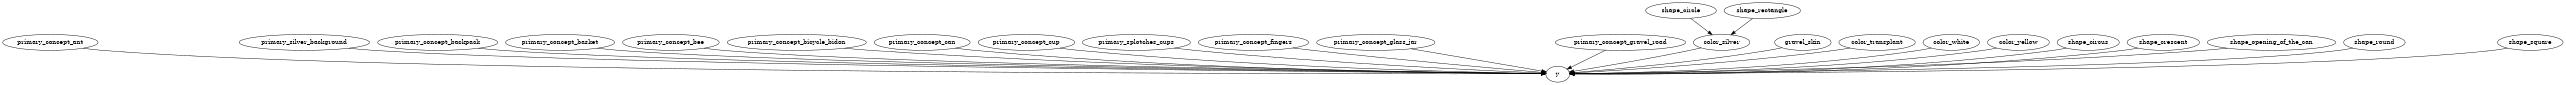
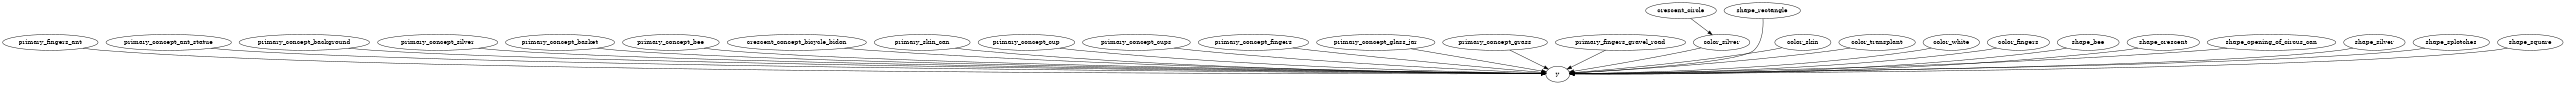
node "shape_circle": label "shape_circle" -> "crescent_circle"
edge "shape_rectangle" -> "color_silver": now "shape_rectangle" -> "y"
node "primary_concept_ant": label "primary_concept_ant" -> "primary_fingers_ant"
node "primary_concept_ant_statue": added
node "primary_silver_background": label "primary_silver_background" -> "primary_concept_background"
node "primary_concept_backpack": label "primary_concept_backpack" -> "primary_concept_silver"
node "primary_concept_bicycle_bidon": label "primary_concept_bicycle_bidon" -> "crescent_concept_bicycle_bidon"
node "primary_concept_can": label "primary_concept_can" -> "primary_skin_can"
node "primary_splotches_cups": label "primary_splotches_cups" -> "primary_concept_cups"
node "primary_concept_grass": added
node "primary_concept_gravel_road": label "primary_concept_gravel_road" -> "primary_fingers_gravel_road"
node "gravel_skin": label "gravel_skin" -> "color_skin"
node "color_yellow": label "color_yellow" -> "color_fingers"
node "shape_circus": label "shape_circus" -> "shape_bee"
node "shape_opening_of_the_can": label "shape_opening_of_the_can" -> "shape_opening_of_circus_can"
node "shape_round": label "shape_round" -> "shape_silver"
node "shape_splotches": added
